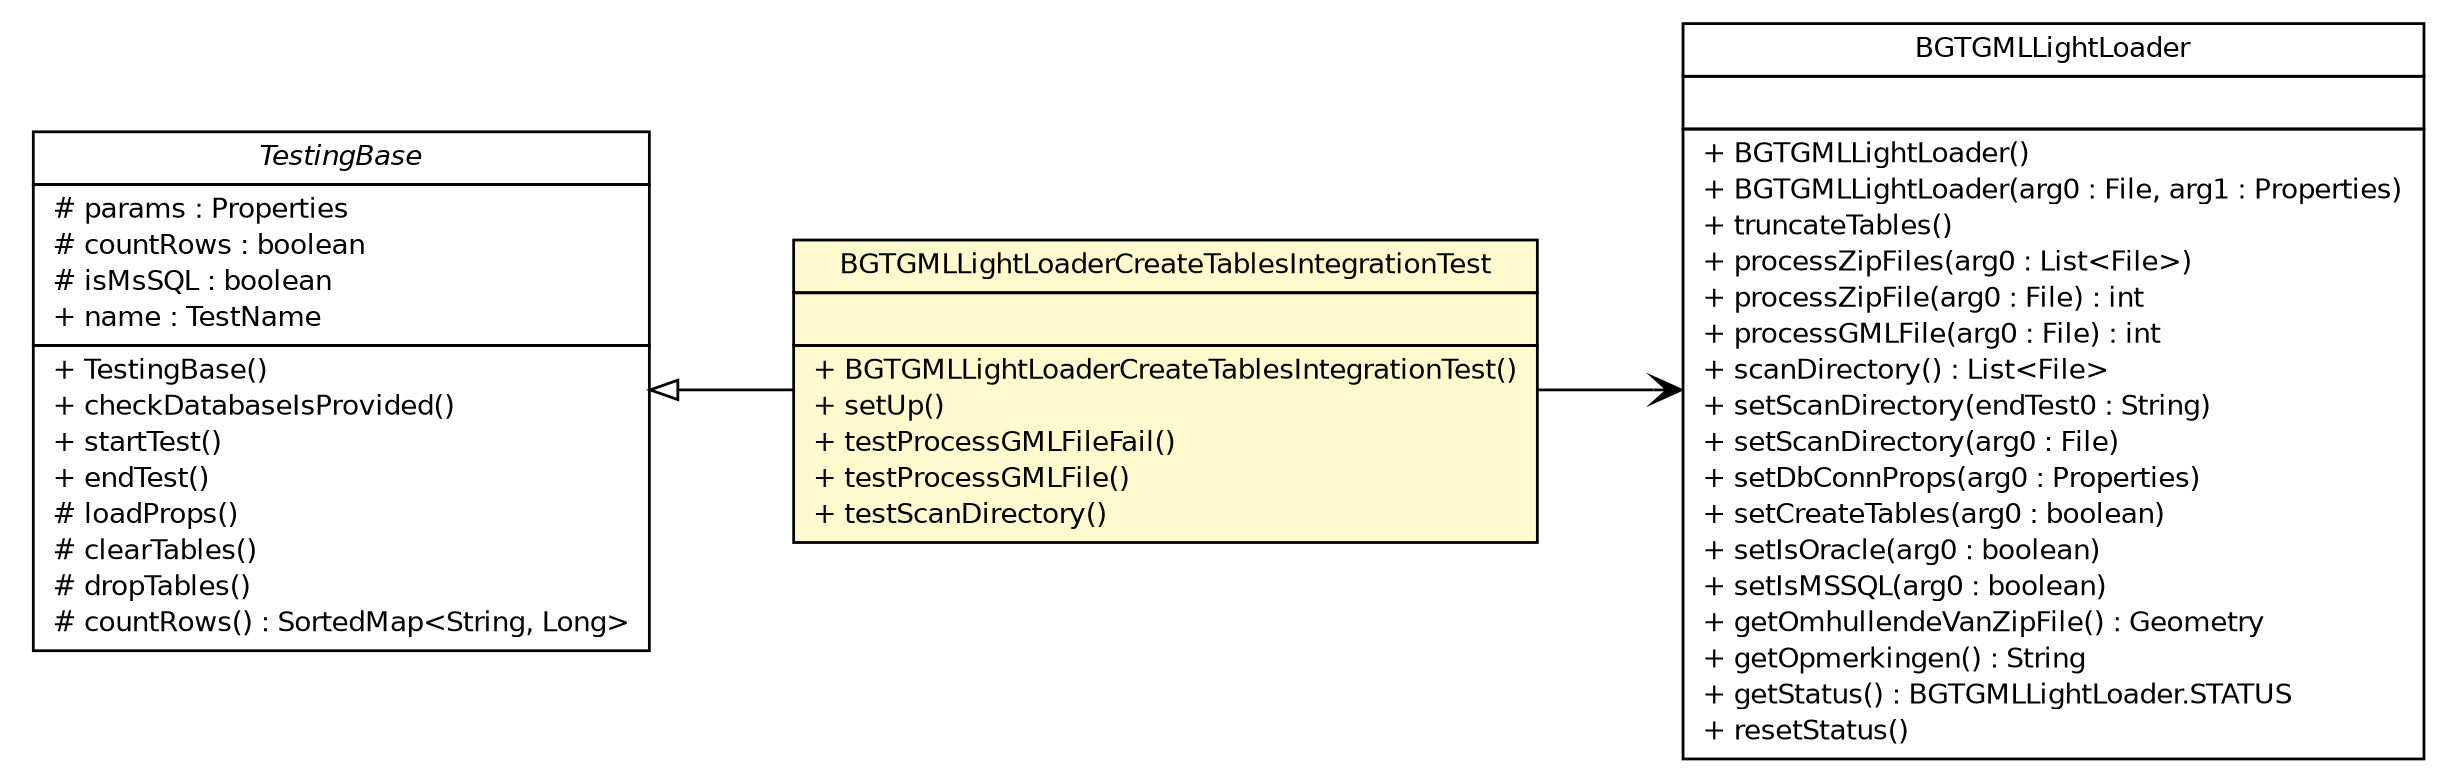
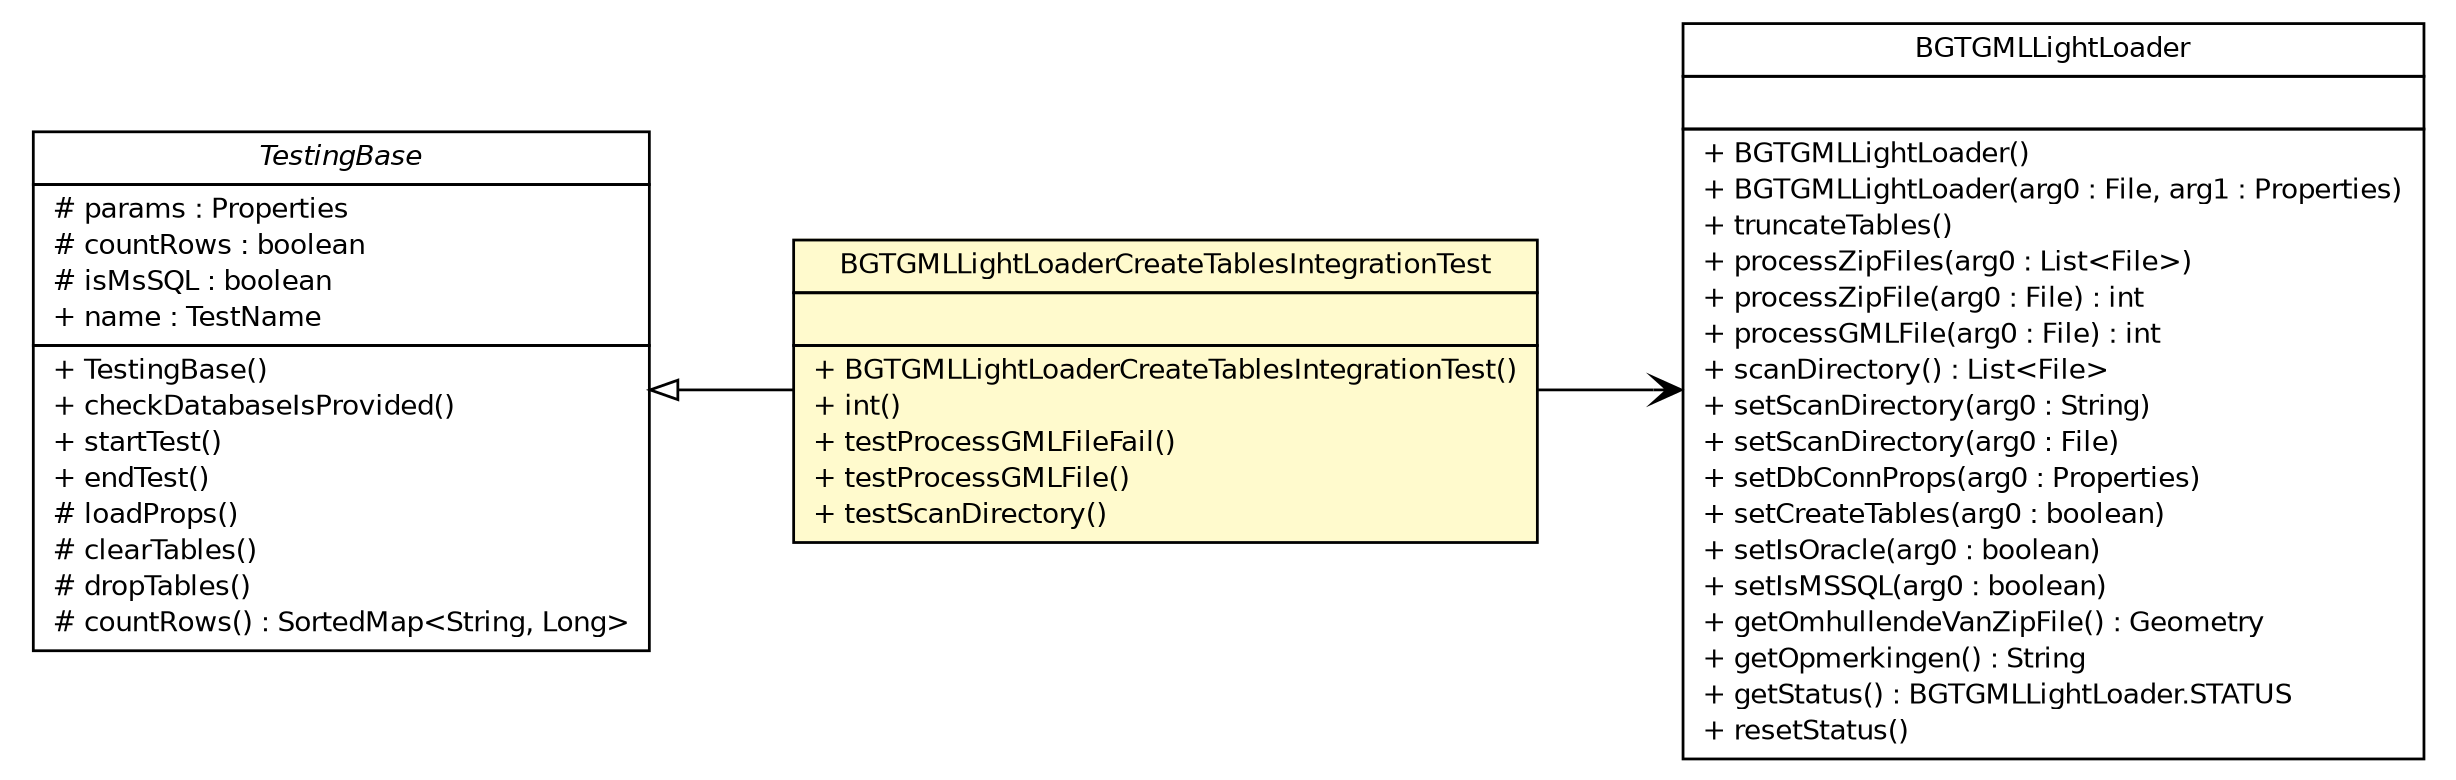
node "BGTGMLLightLoaderCreateTablesIntegrationTest": text "+ setUp()" -> "+ int()"
node "BGTGMLLightLoader": text "+ setScanDirectory(endTest0 : String)" -> "+ setScanDirectory(arg0 : String)"
